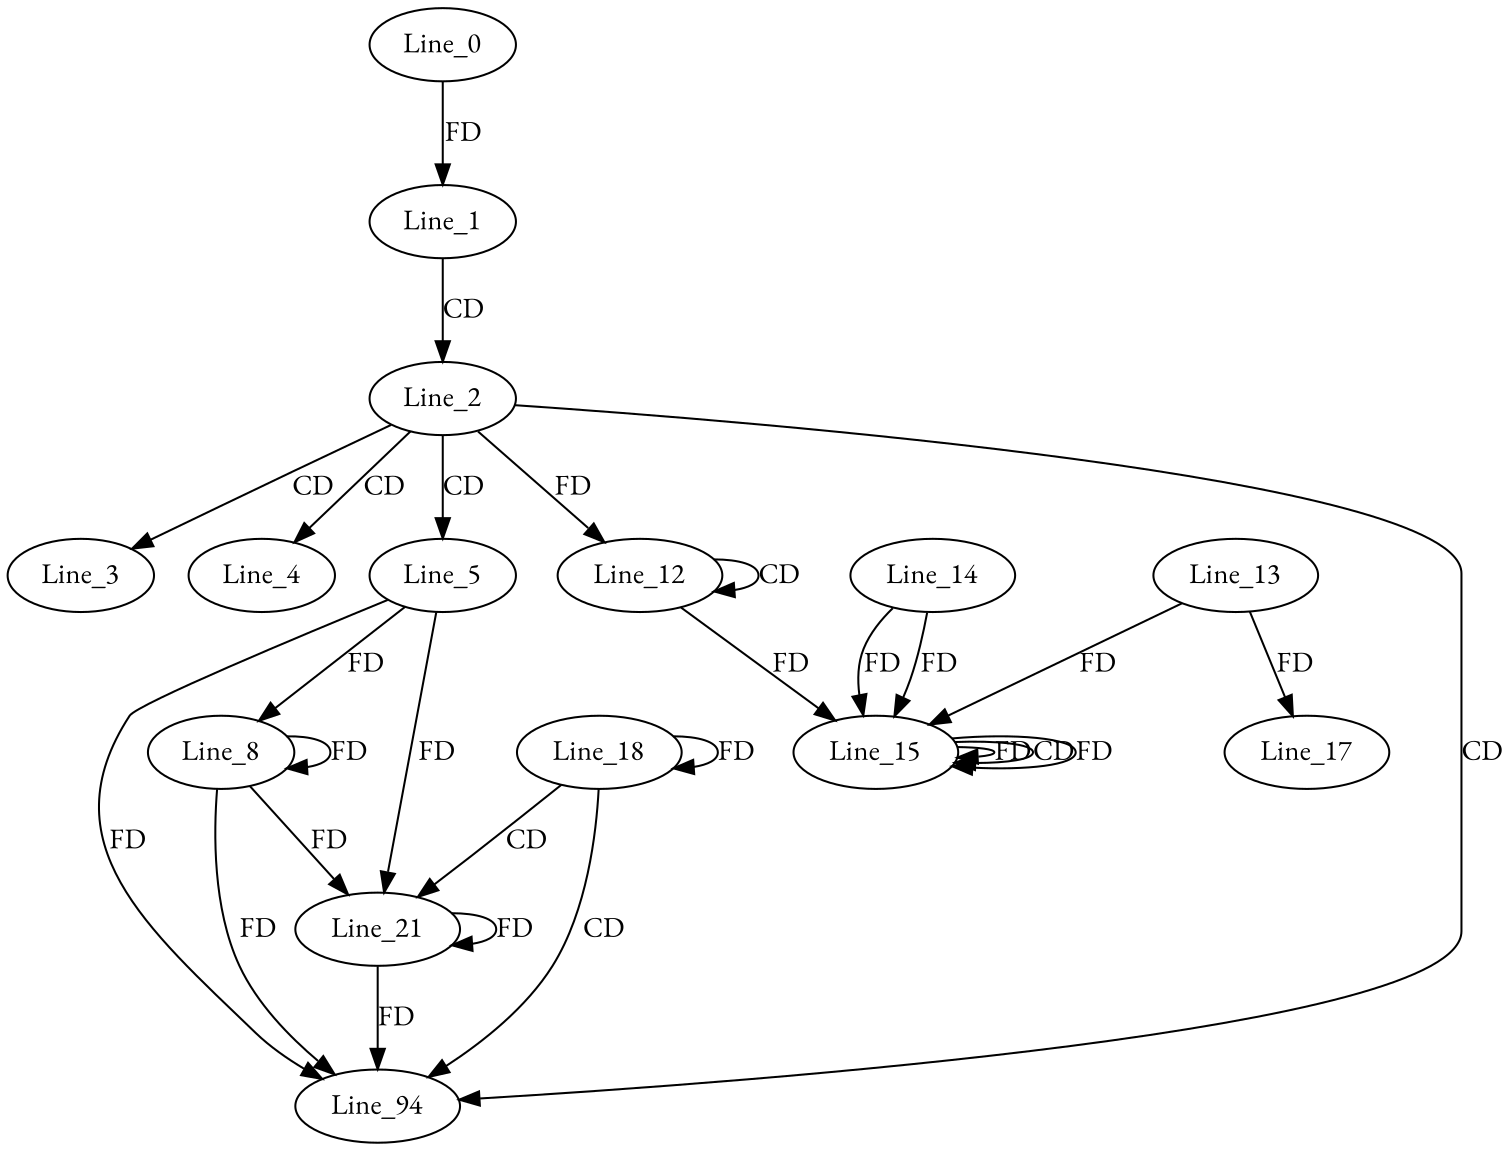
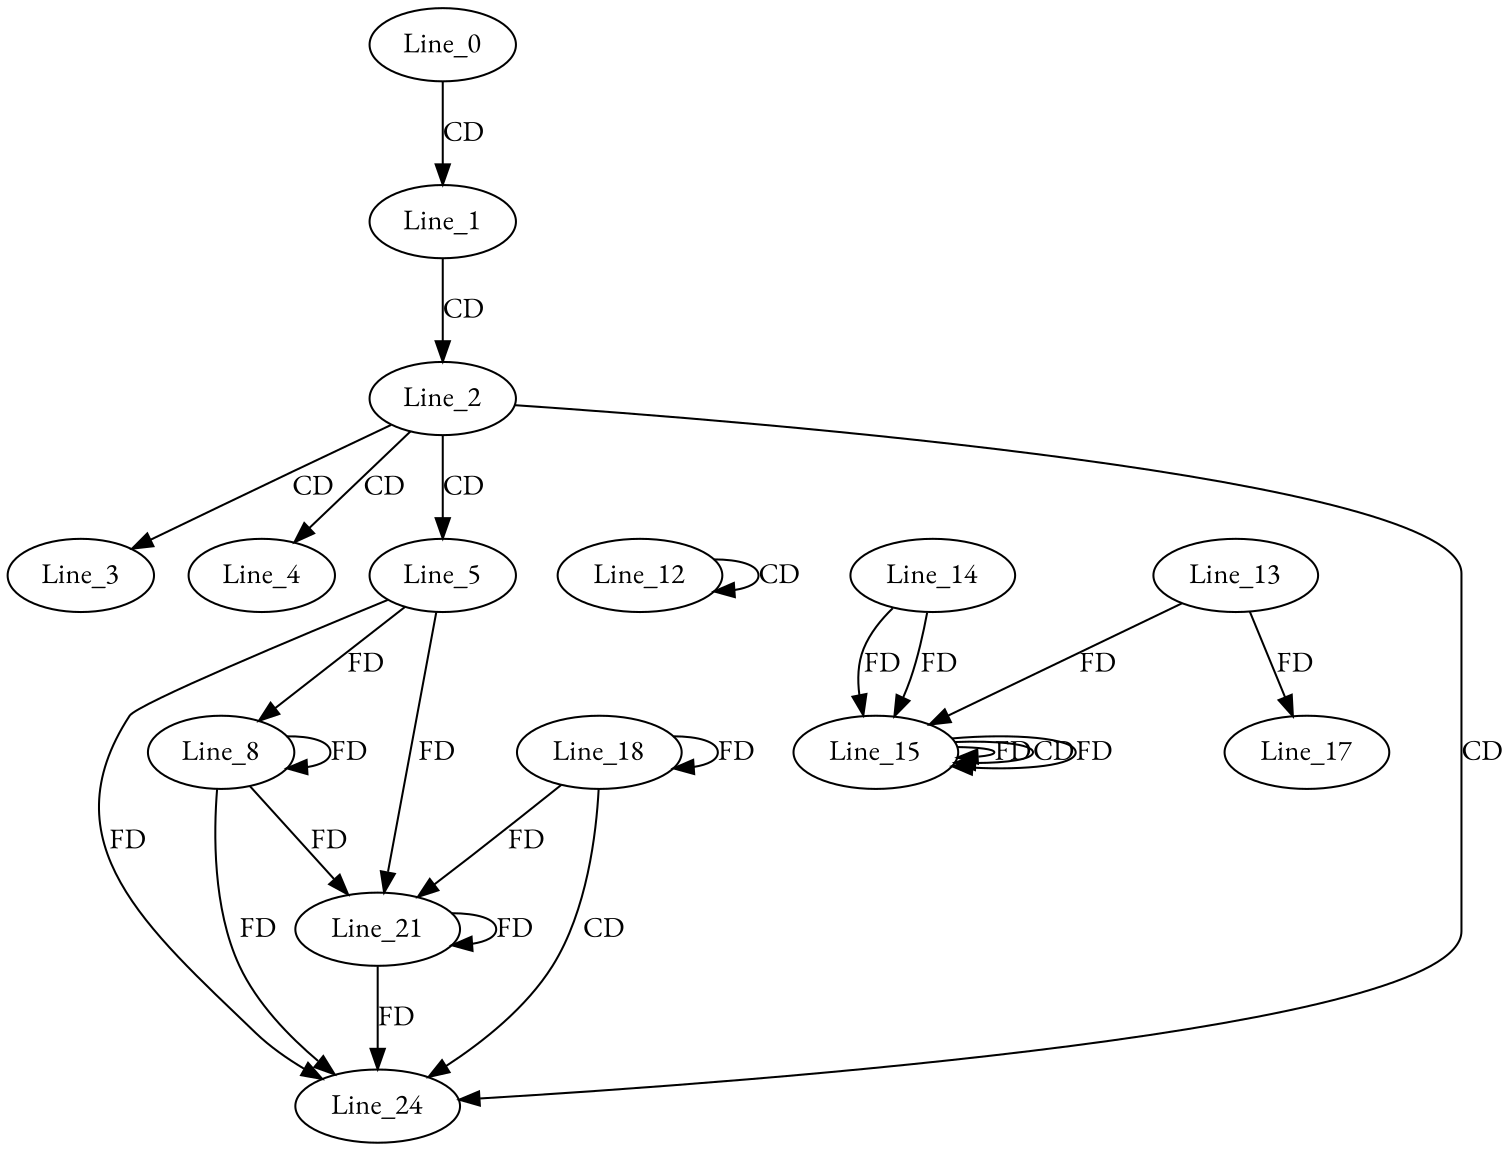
edge "Line_0" -> "Line_1": label "FD" -> "CD"
edge "Line_2" -> "Line_12": removed, label "FD"
edge "Line_12" -> "Line_15": removed, label "FD"
edge "Line_18" -> "Line_21": label "CD" -> "FD"
node "Line_94": label "Line_94" -> "Line_24"
